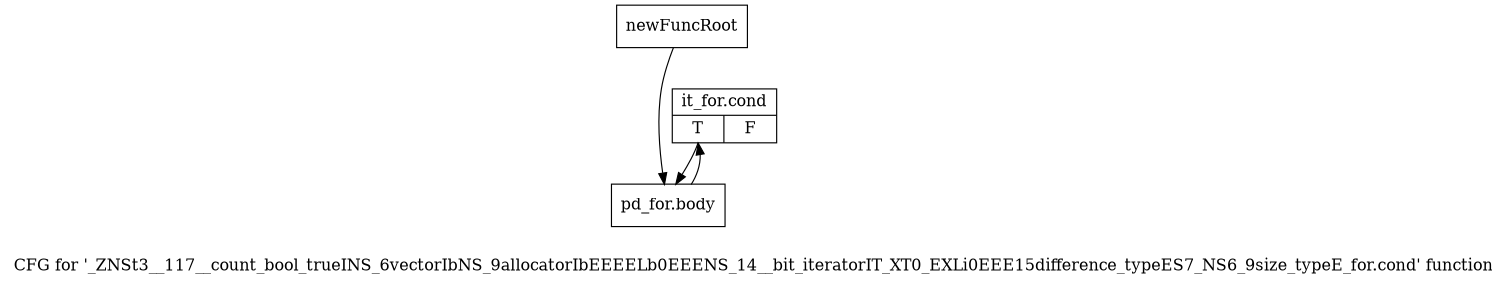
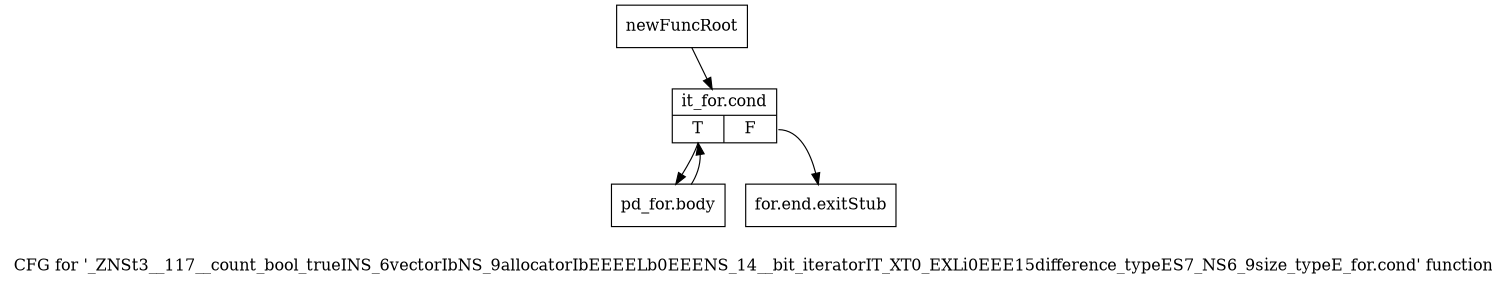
edge "newFuncRoot" -> "pd_for.body": now "newFuncRoot" -> "it_for.cond"
node "for.end.exitStub": added
